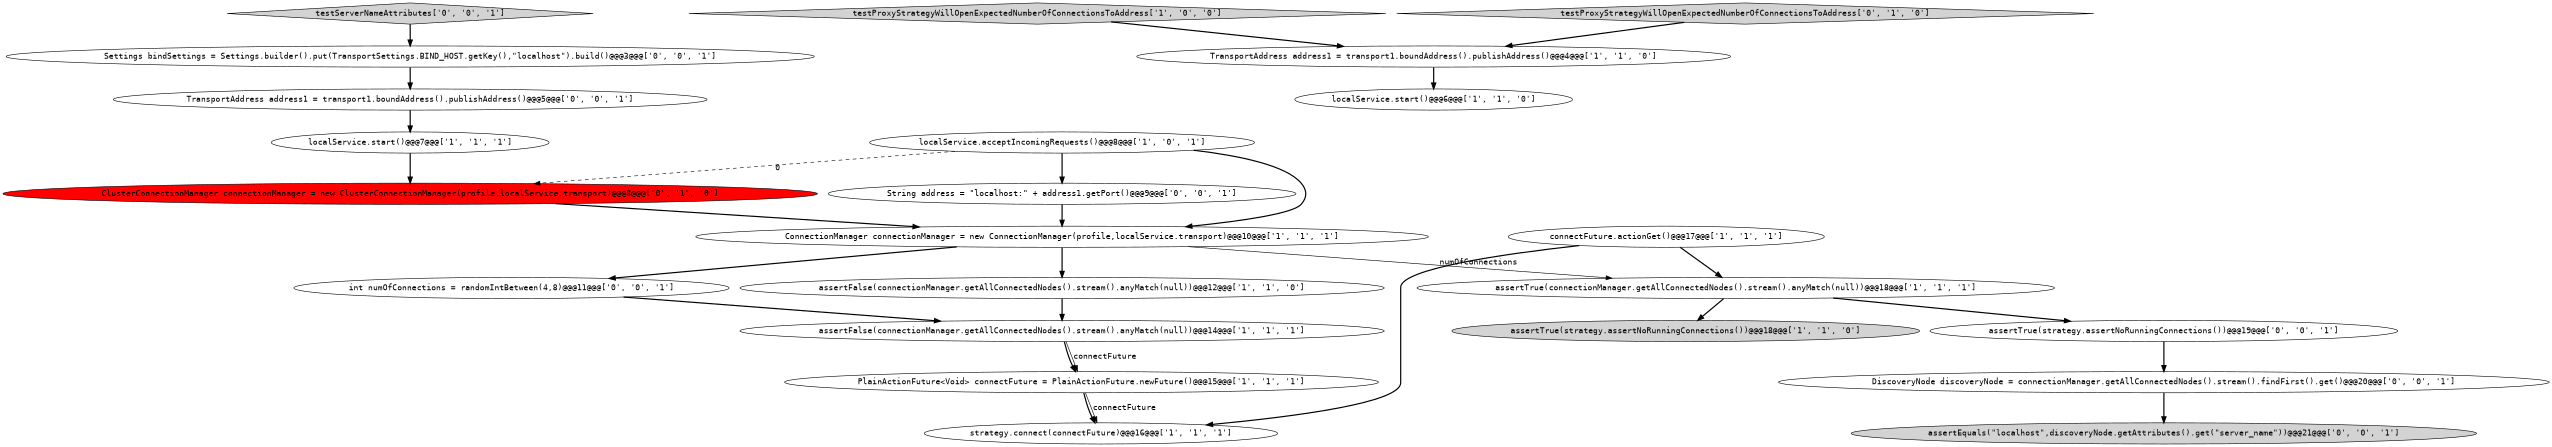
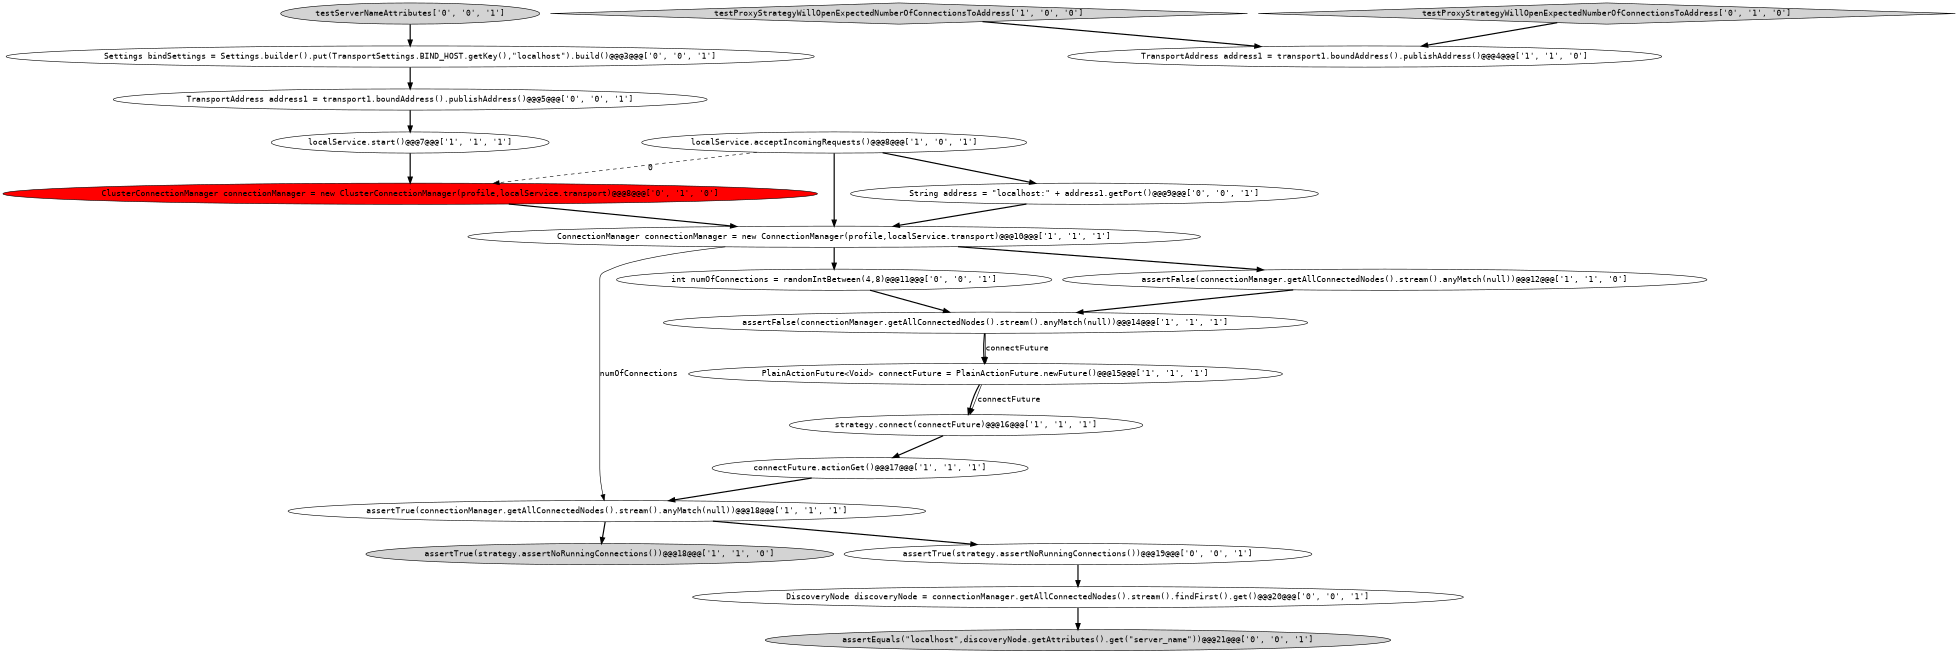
node "testServerNameAttributes['0', '0', '1']": shape diamond -> ellipse
node "localService.start()@@@6@@@['1', '1', '0']": removed
edge "connectFuture.actionGet()@@@17@@@['1', '1', '1']" -> "strategy.connect(connectFuture)@@@16@@@['1', '1', '1']": reversed
